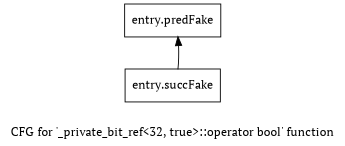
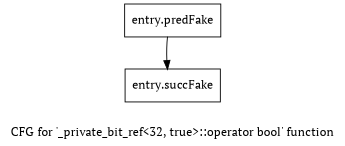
edge "entry.succFake" -> "entry.predFake": reversed
